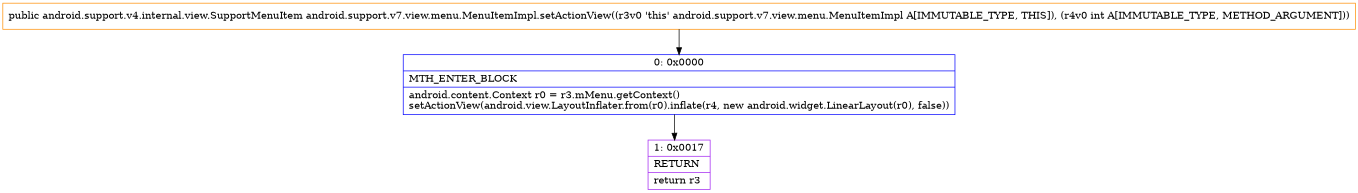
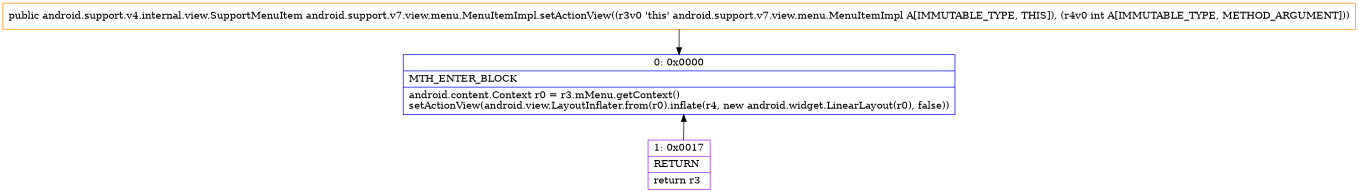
edge "0: 0x0000" -> "1: 0x0017": reversed
